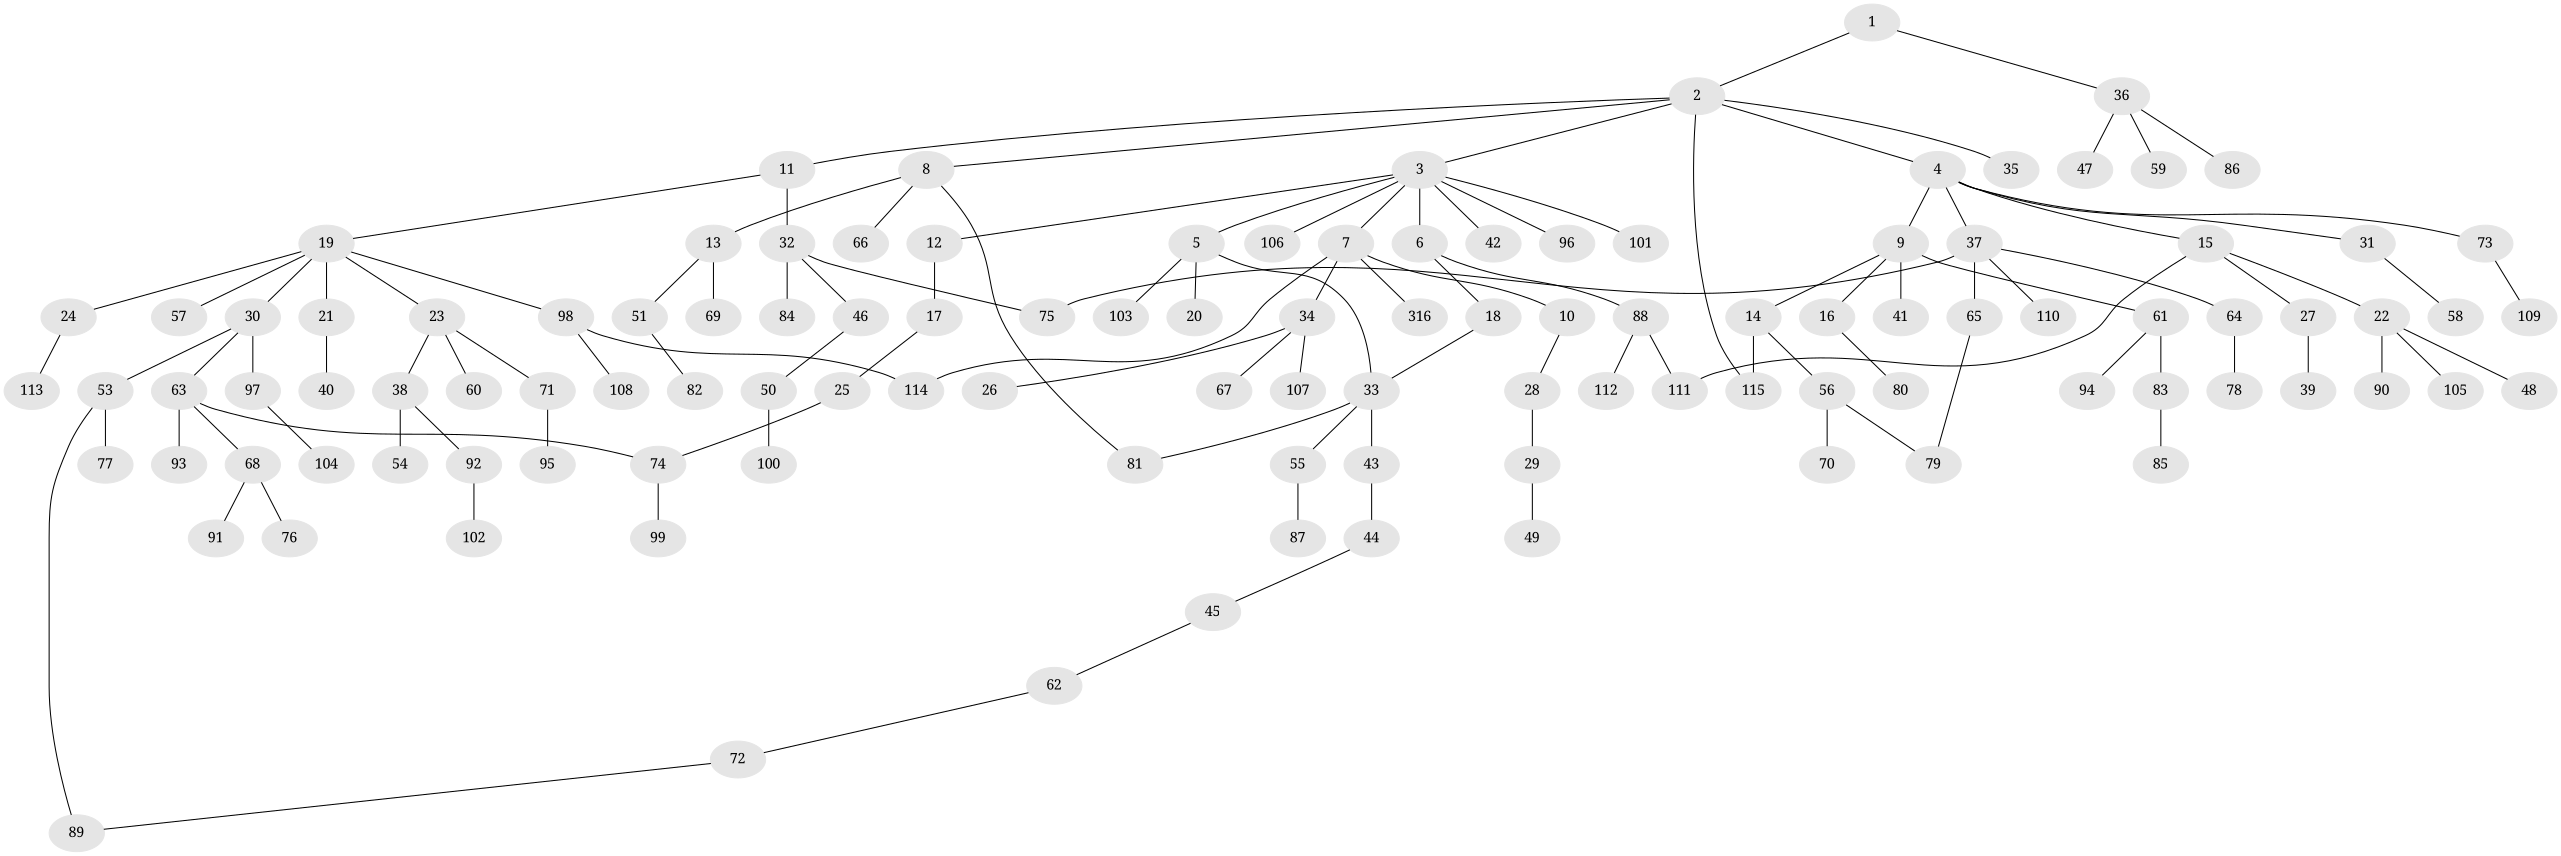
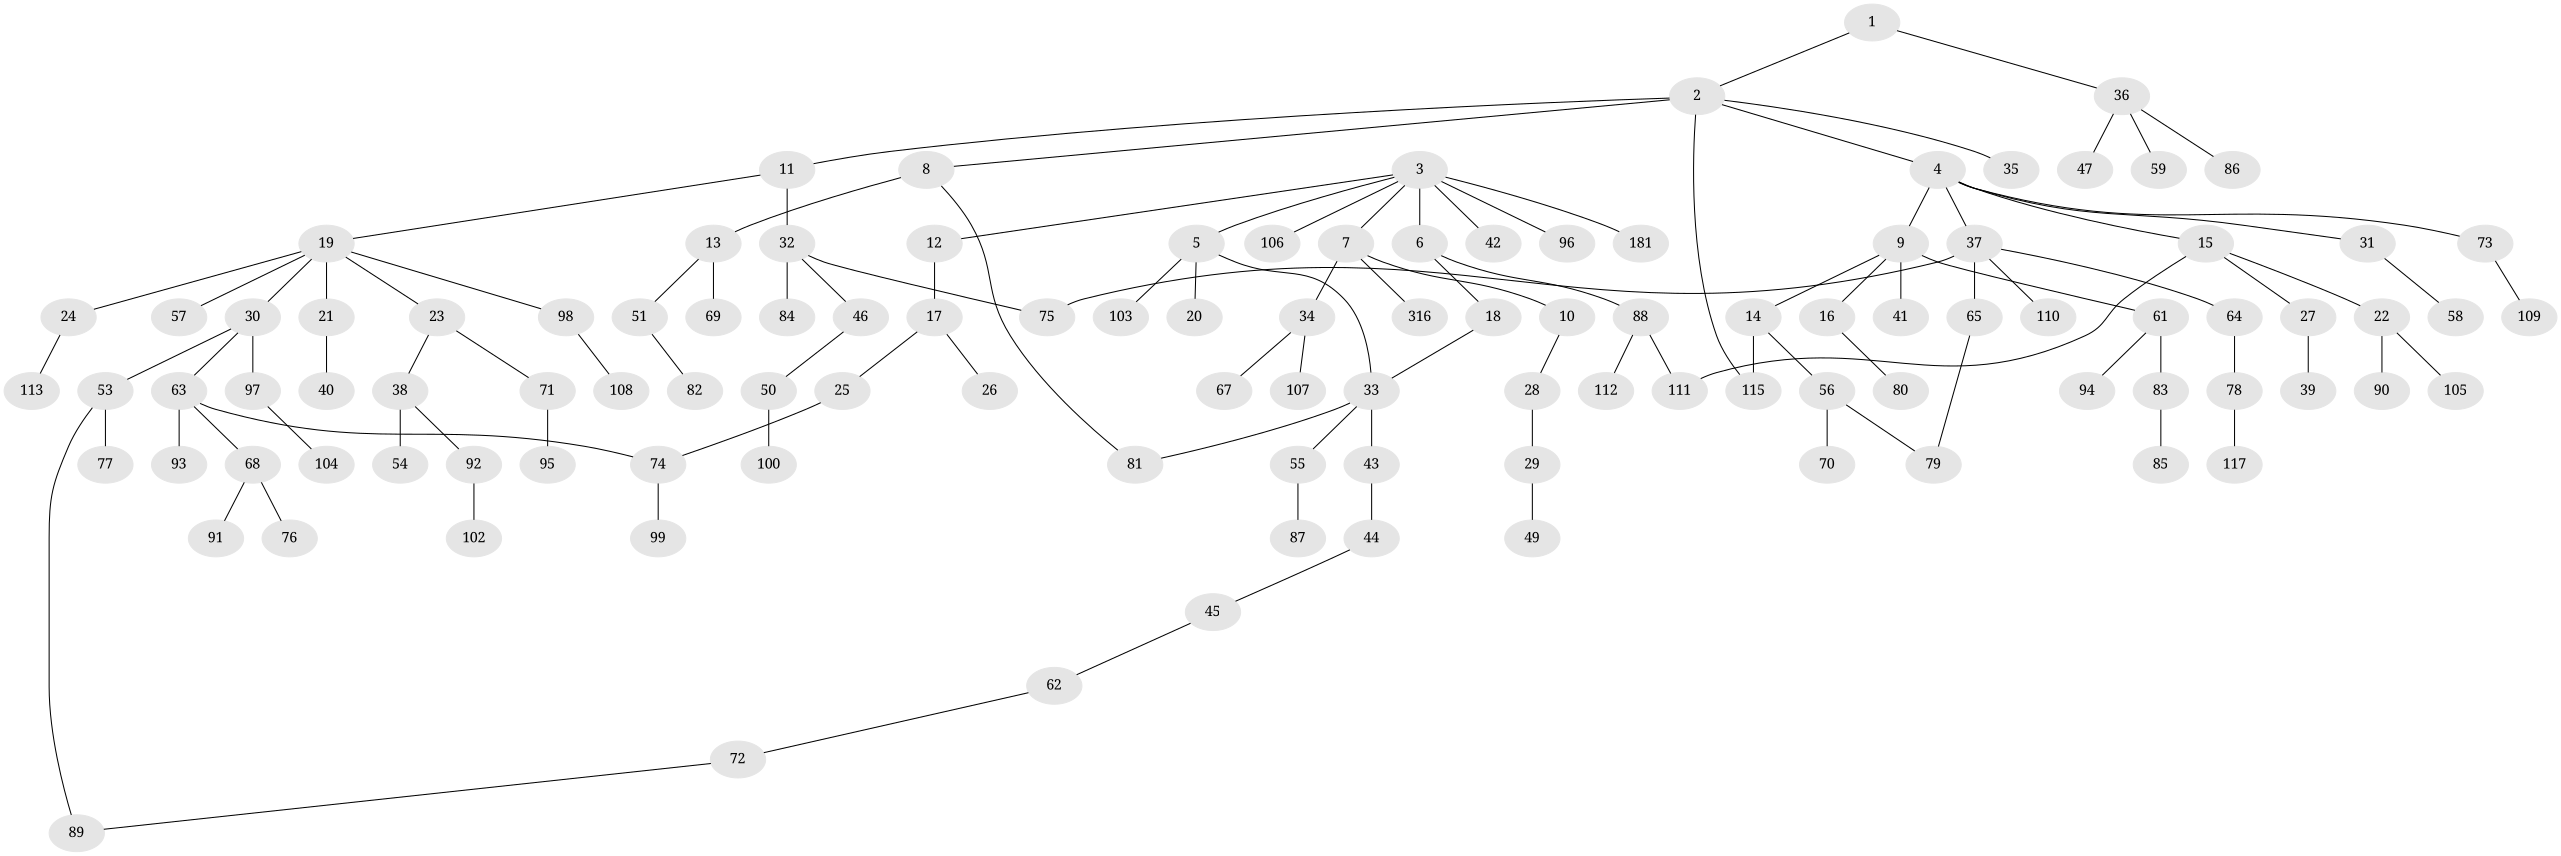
edge "2" -- "3": removed
node "66": removed
node "101": label "101" -> "181"
edge "34" -- "26": now "17" -- "26"
node "60": removed
node "114": removed
node "48": removed
node "117": added
